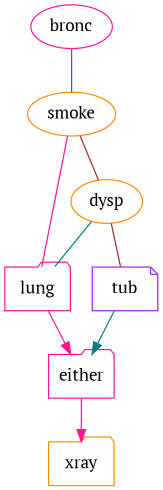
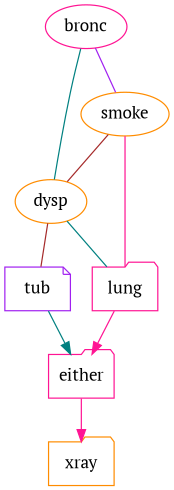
edge "bronc" -- "dysp": added
